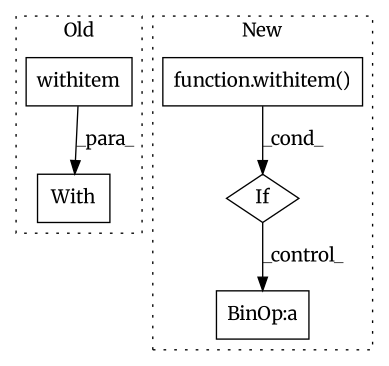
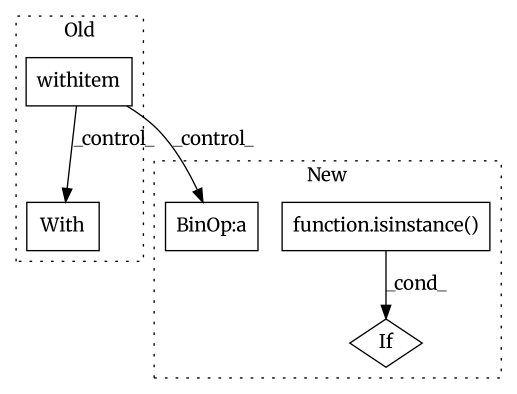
node "function.withitem()": label "function.withitem()" -> "function.isinstance()"
edge "withitem" -> "With": label "_para_" -> "_control_"
edge "If" -> "BinOp:a": now "withitem" -> "BinOp:a"
